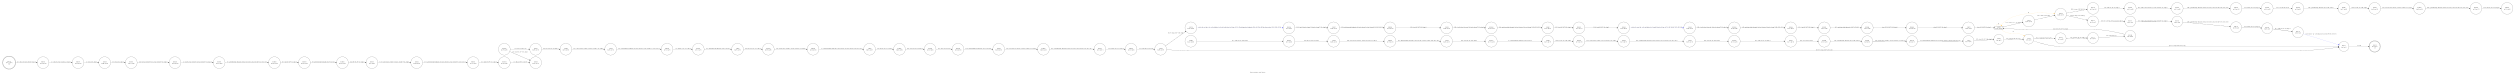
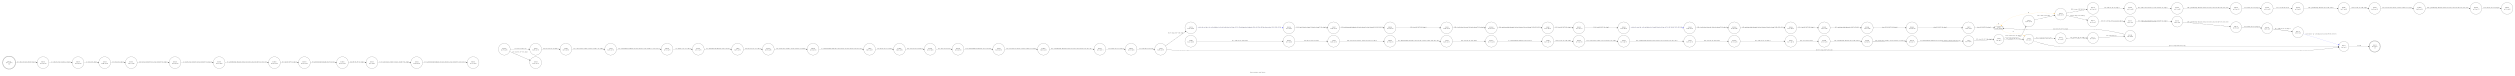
edge "N28072 (rp:42, ep:39)" -> "N28073 (rp:41, ep:38)": now "N28102 (rp:6, ep:9)" -> "N28073 (rp:41, ep:38)"
node "N28034 (rp:78, ep:78)": removed
